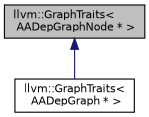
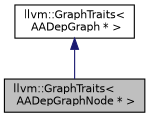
edge "llvm::GraphTraits< AADepGraph * >" -> "llvm::GraphTraits< AADepGraphNode * >": reversed
